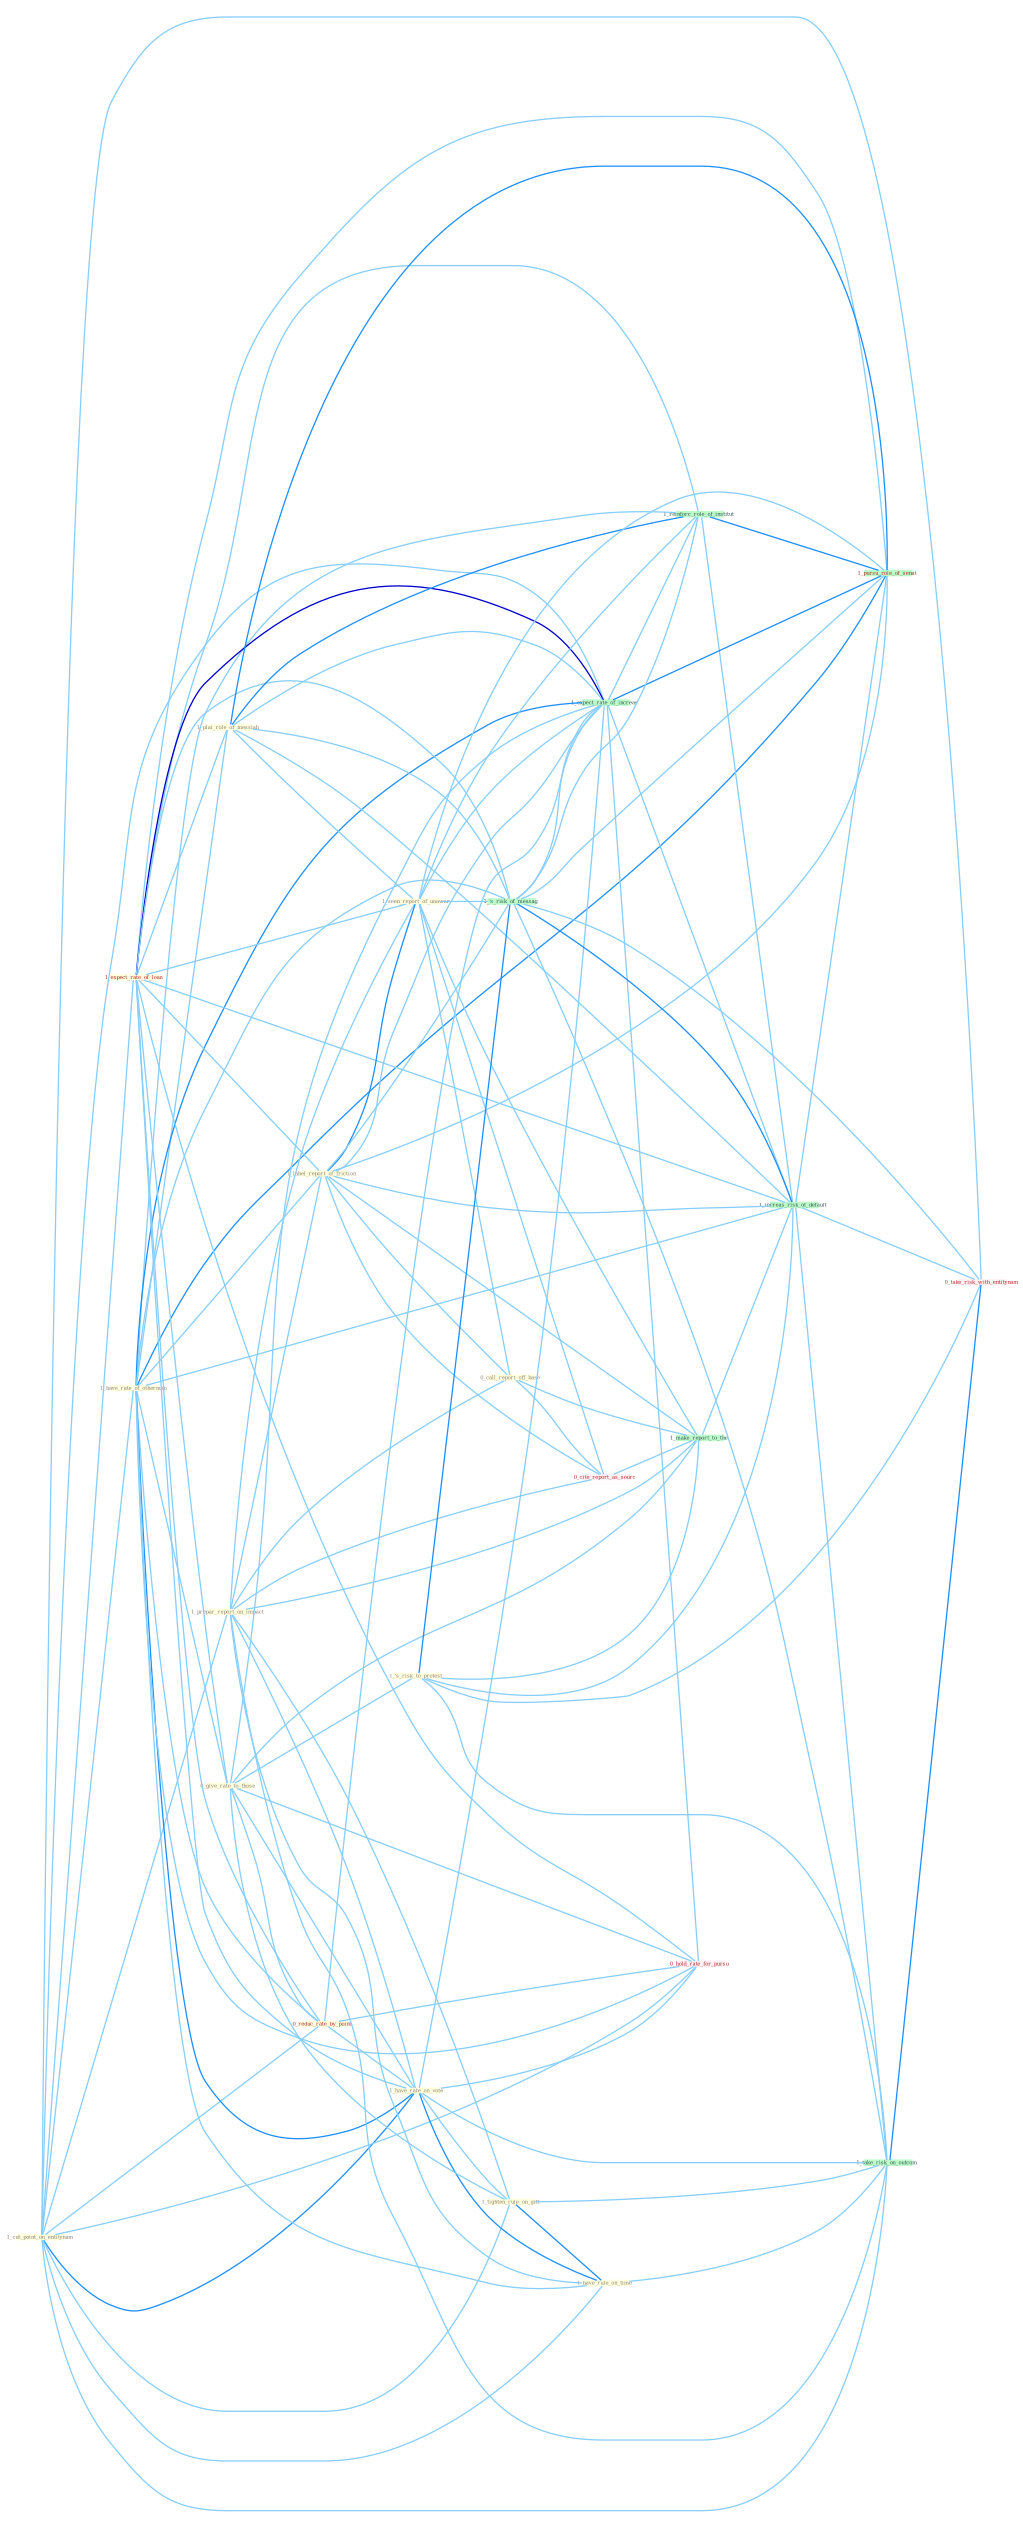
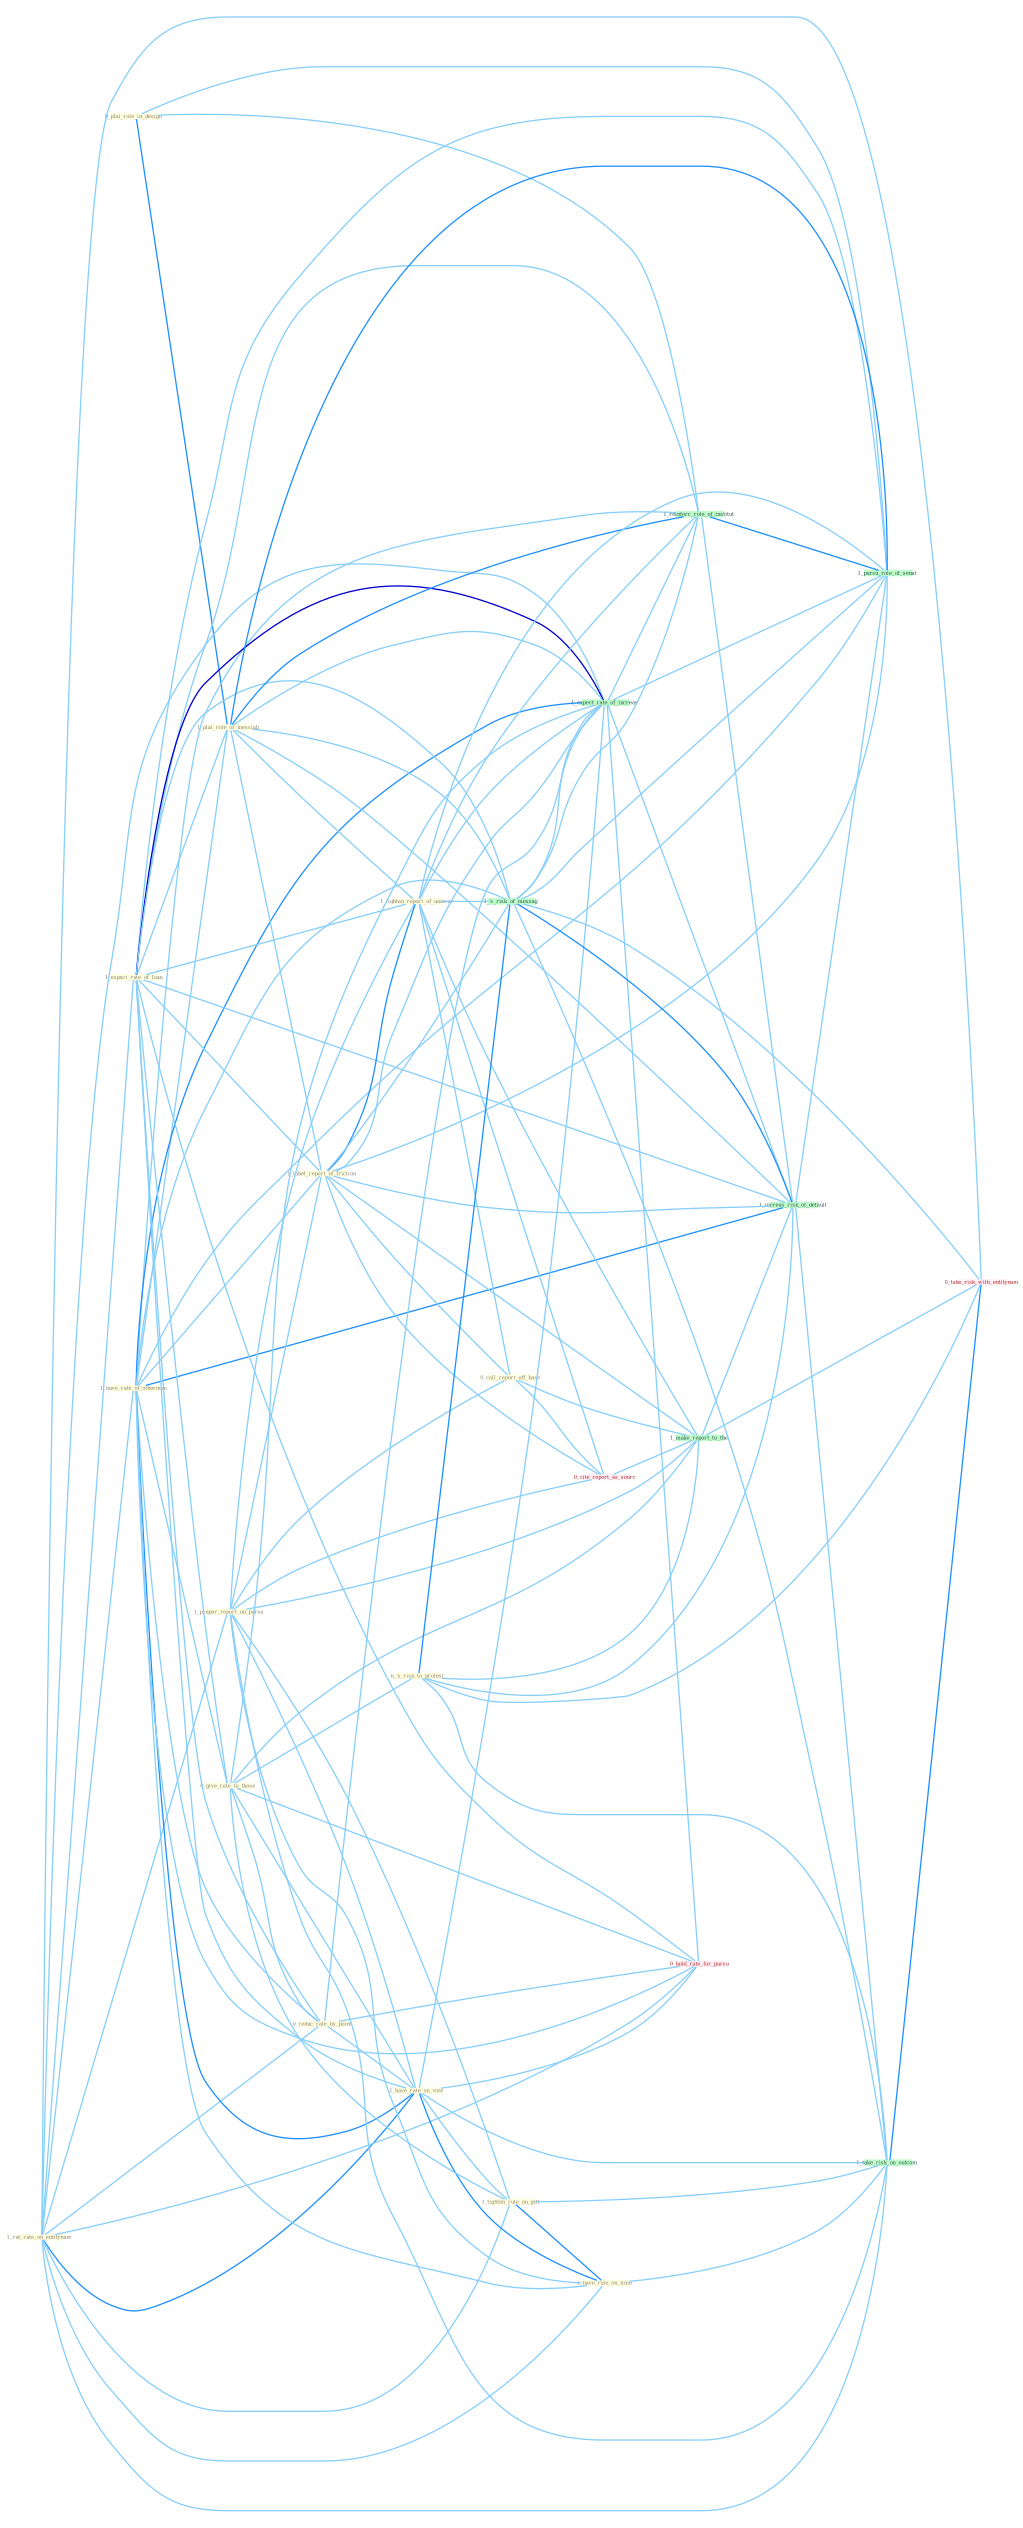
node "0_plai_role_in_design": added
node "1_pursu_role_of_senat": fontcolor #b22222 -> #2f4f4f
edge "1_pursu_role_of_senat" -- "1_expect_rate_of_increas": color #1e90ff -> #87cefa
node "1_seen_report_of_unawar": label "1_seen_report_of_unawar" -> "1_tighten_report_of_unawar"
edge "1_plai_role_of_messiah" -- "1_label_report_of_friction": added
node "1_expect_rate_of_loan": fontcolor #b22222 -> #8b7d6b
edge "1_pursu_role_of_senat" -- "1_have_rate_of_othernum": color #1e90ff -> #87cefa
edge "1_increas_risk_of_default" -- "0_take_risk_with_entitynam": now "1_make_report_to_the" -- "0_take_risk_with_entitynam"
edge "1_increas_risk_of_default" -- "1_have_rate_of_othernum": color #87cefa -> #1e90ff
node "1_prepar_report_on_impact": label "1_prepar_report_on_impact" -> "1_prepar_report_on_pursu"
node "1_'s_risk_to_protest": label "1_'s_risk_to_protest" -> "6_'s_risk_to_protest"
node "0_reduc_rate_by_point": fontcolor #b22222 -> #8b7d6b
node "1_cut_point_on_entitynam": label "1_cut_point_on_entitynam" -> "1_cut_rate_on_entitynam"
